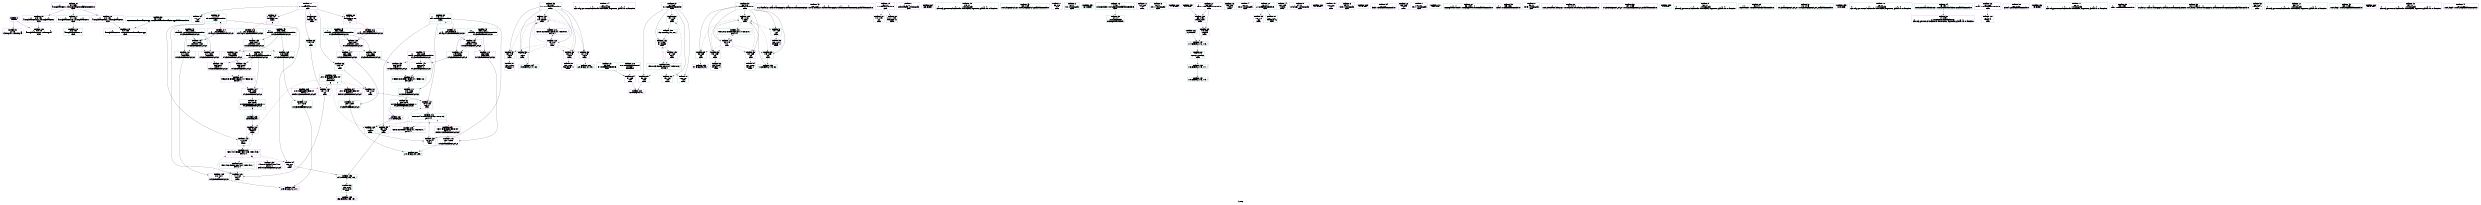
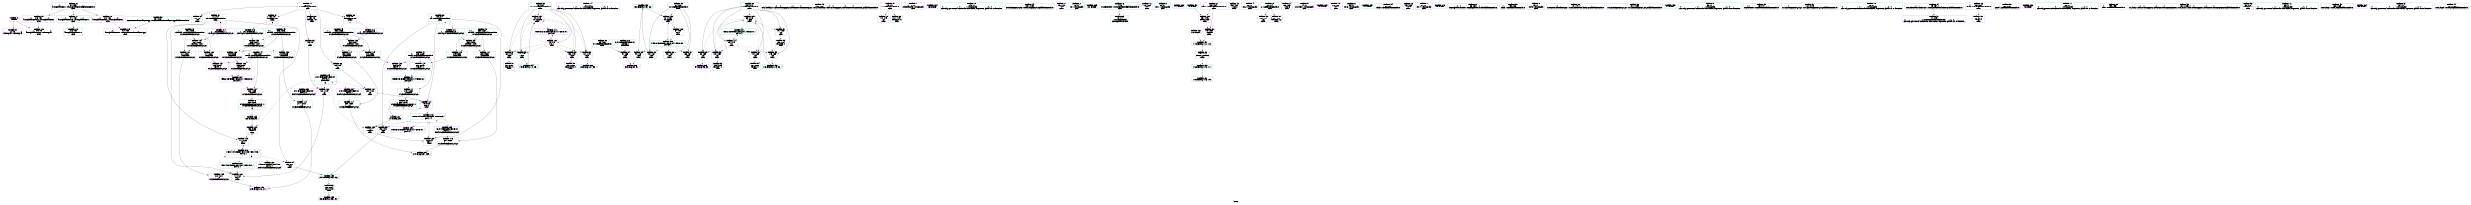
node "NodeID: 259": removed
edge "NodeID: 29" -> "NodeID: 85": now "NodeID: 198" -> "NodeID: 85"
node "NodeID: 102": text "main" -> "cmp"
